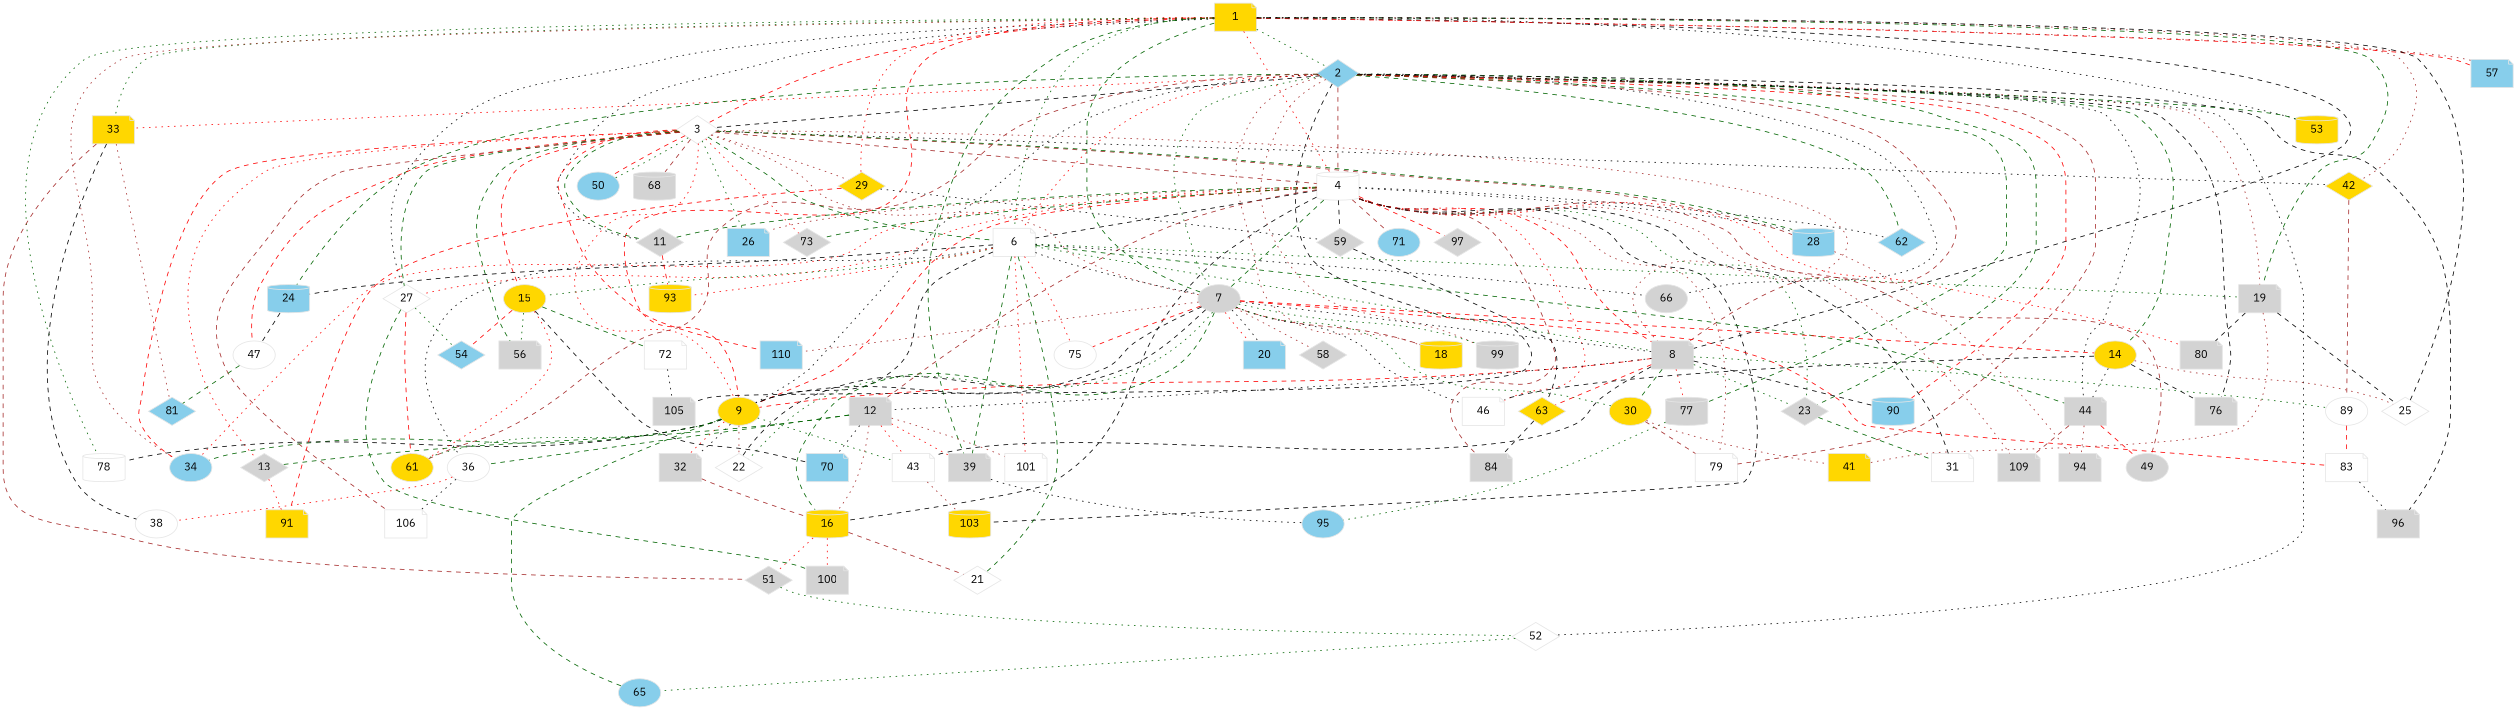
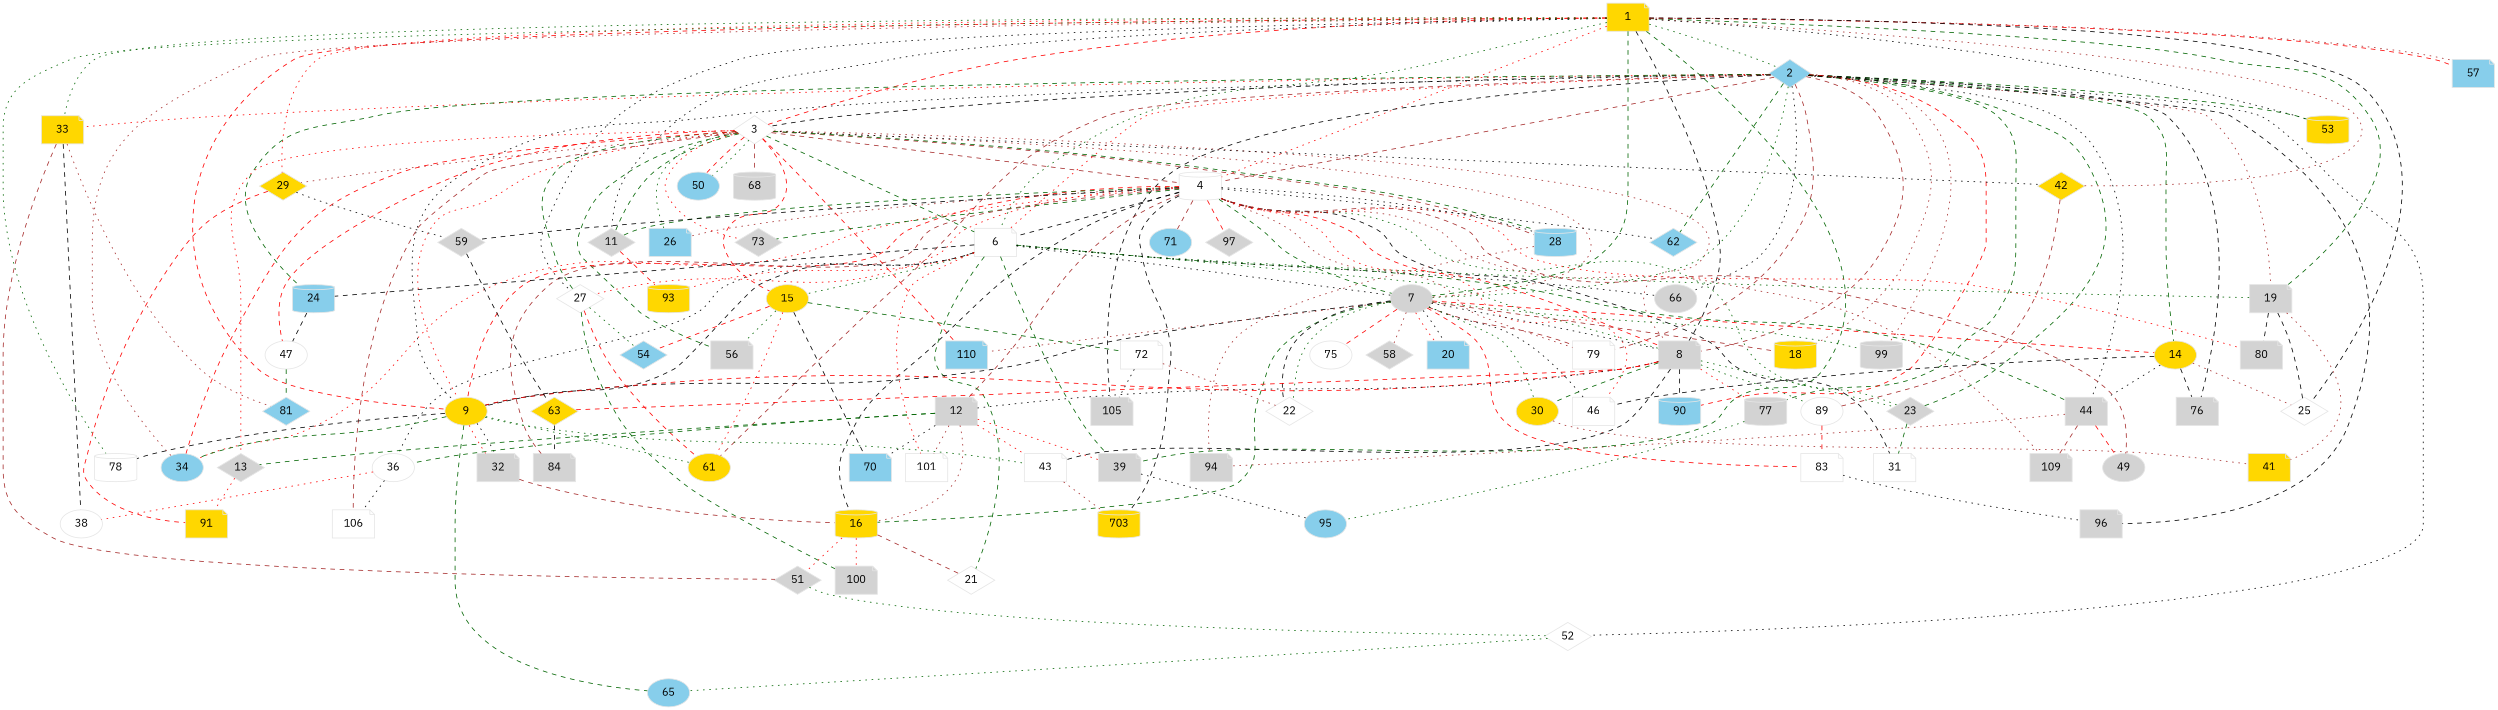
edge "6" -- "75": removed
edge "30" -- "79": now "7" -- "79"
edge "9" -- "22": now "72" -- "22"
node "103": label "103" -> "703"
